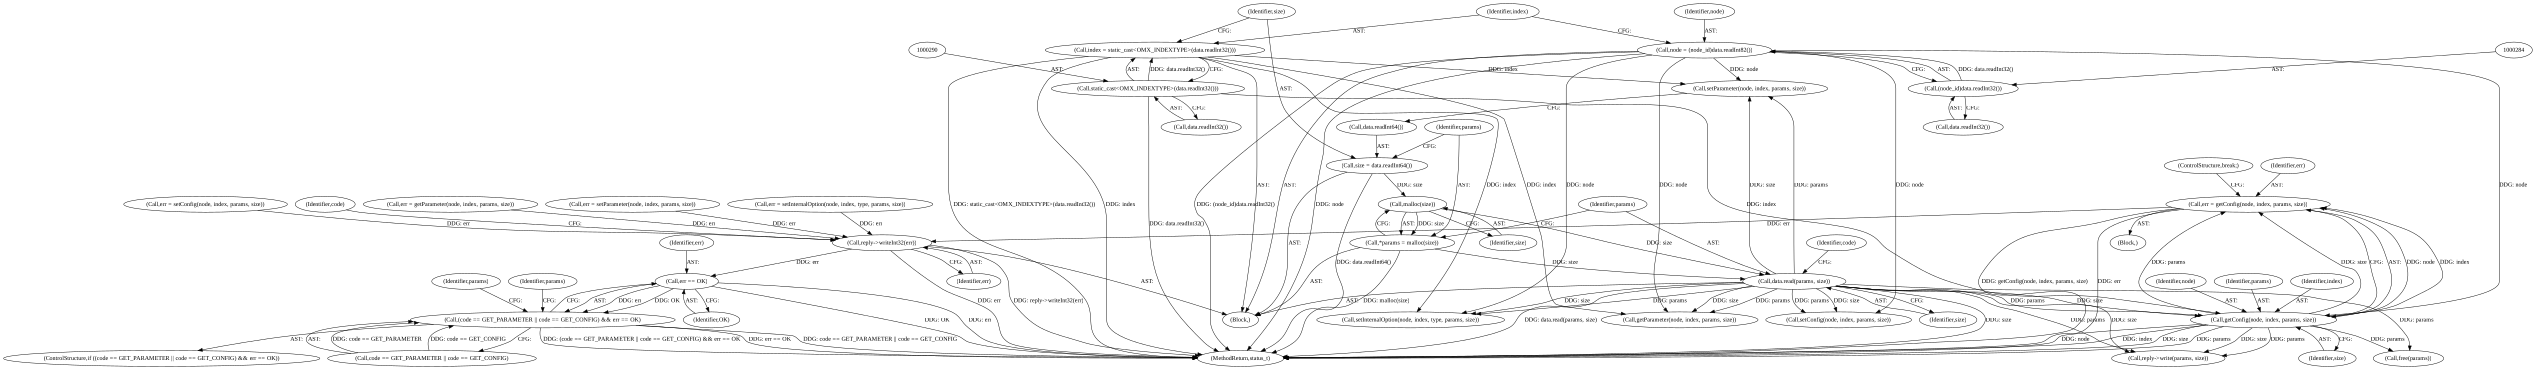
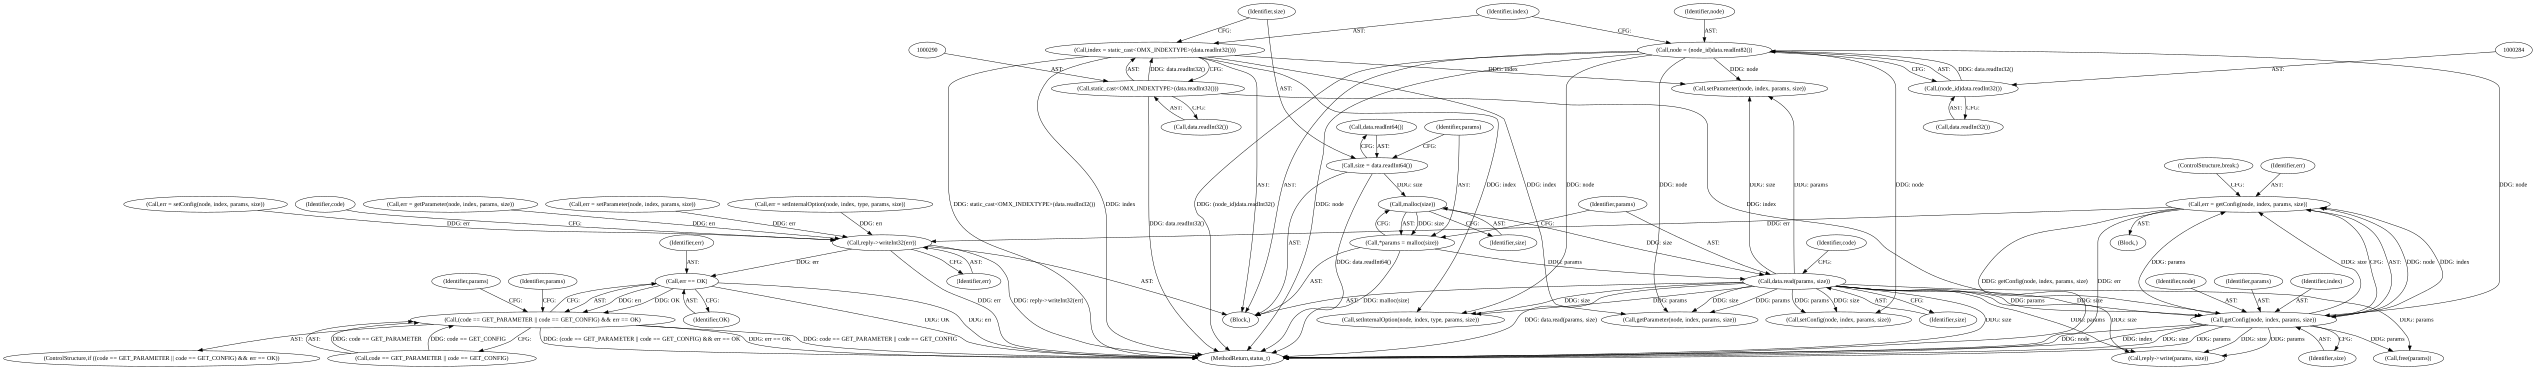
edge "(Call,setParameter(node, index, params, size))" -> "(Call,data.readInt64())": now "(Call,size = data.readInt64())" -> "(Call,data.readInt64())"
edge "(Call,*params = malloc(size))" -> "(Call,data.read(params, size))": label "DDG: size" -> "DDG: params"
